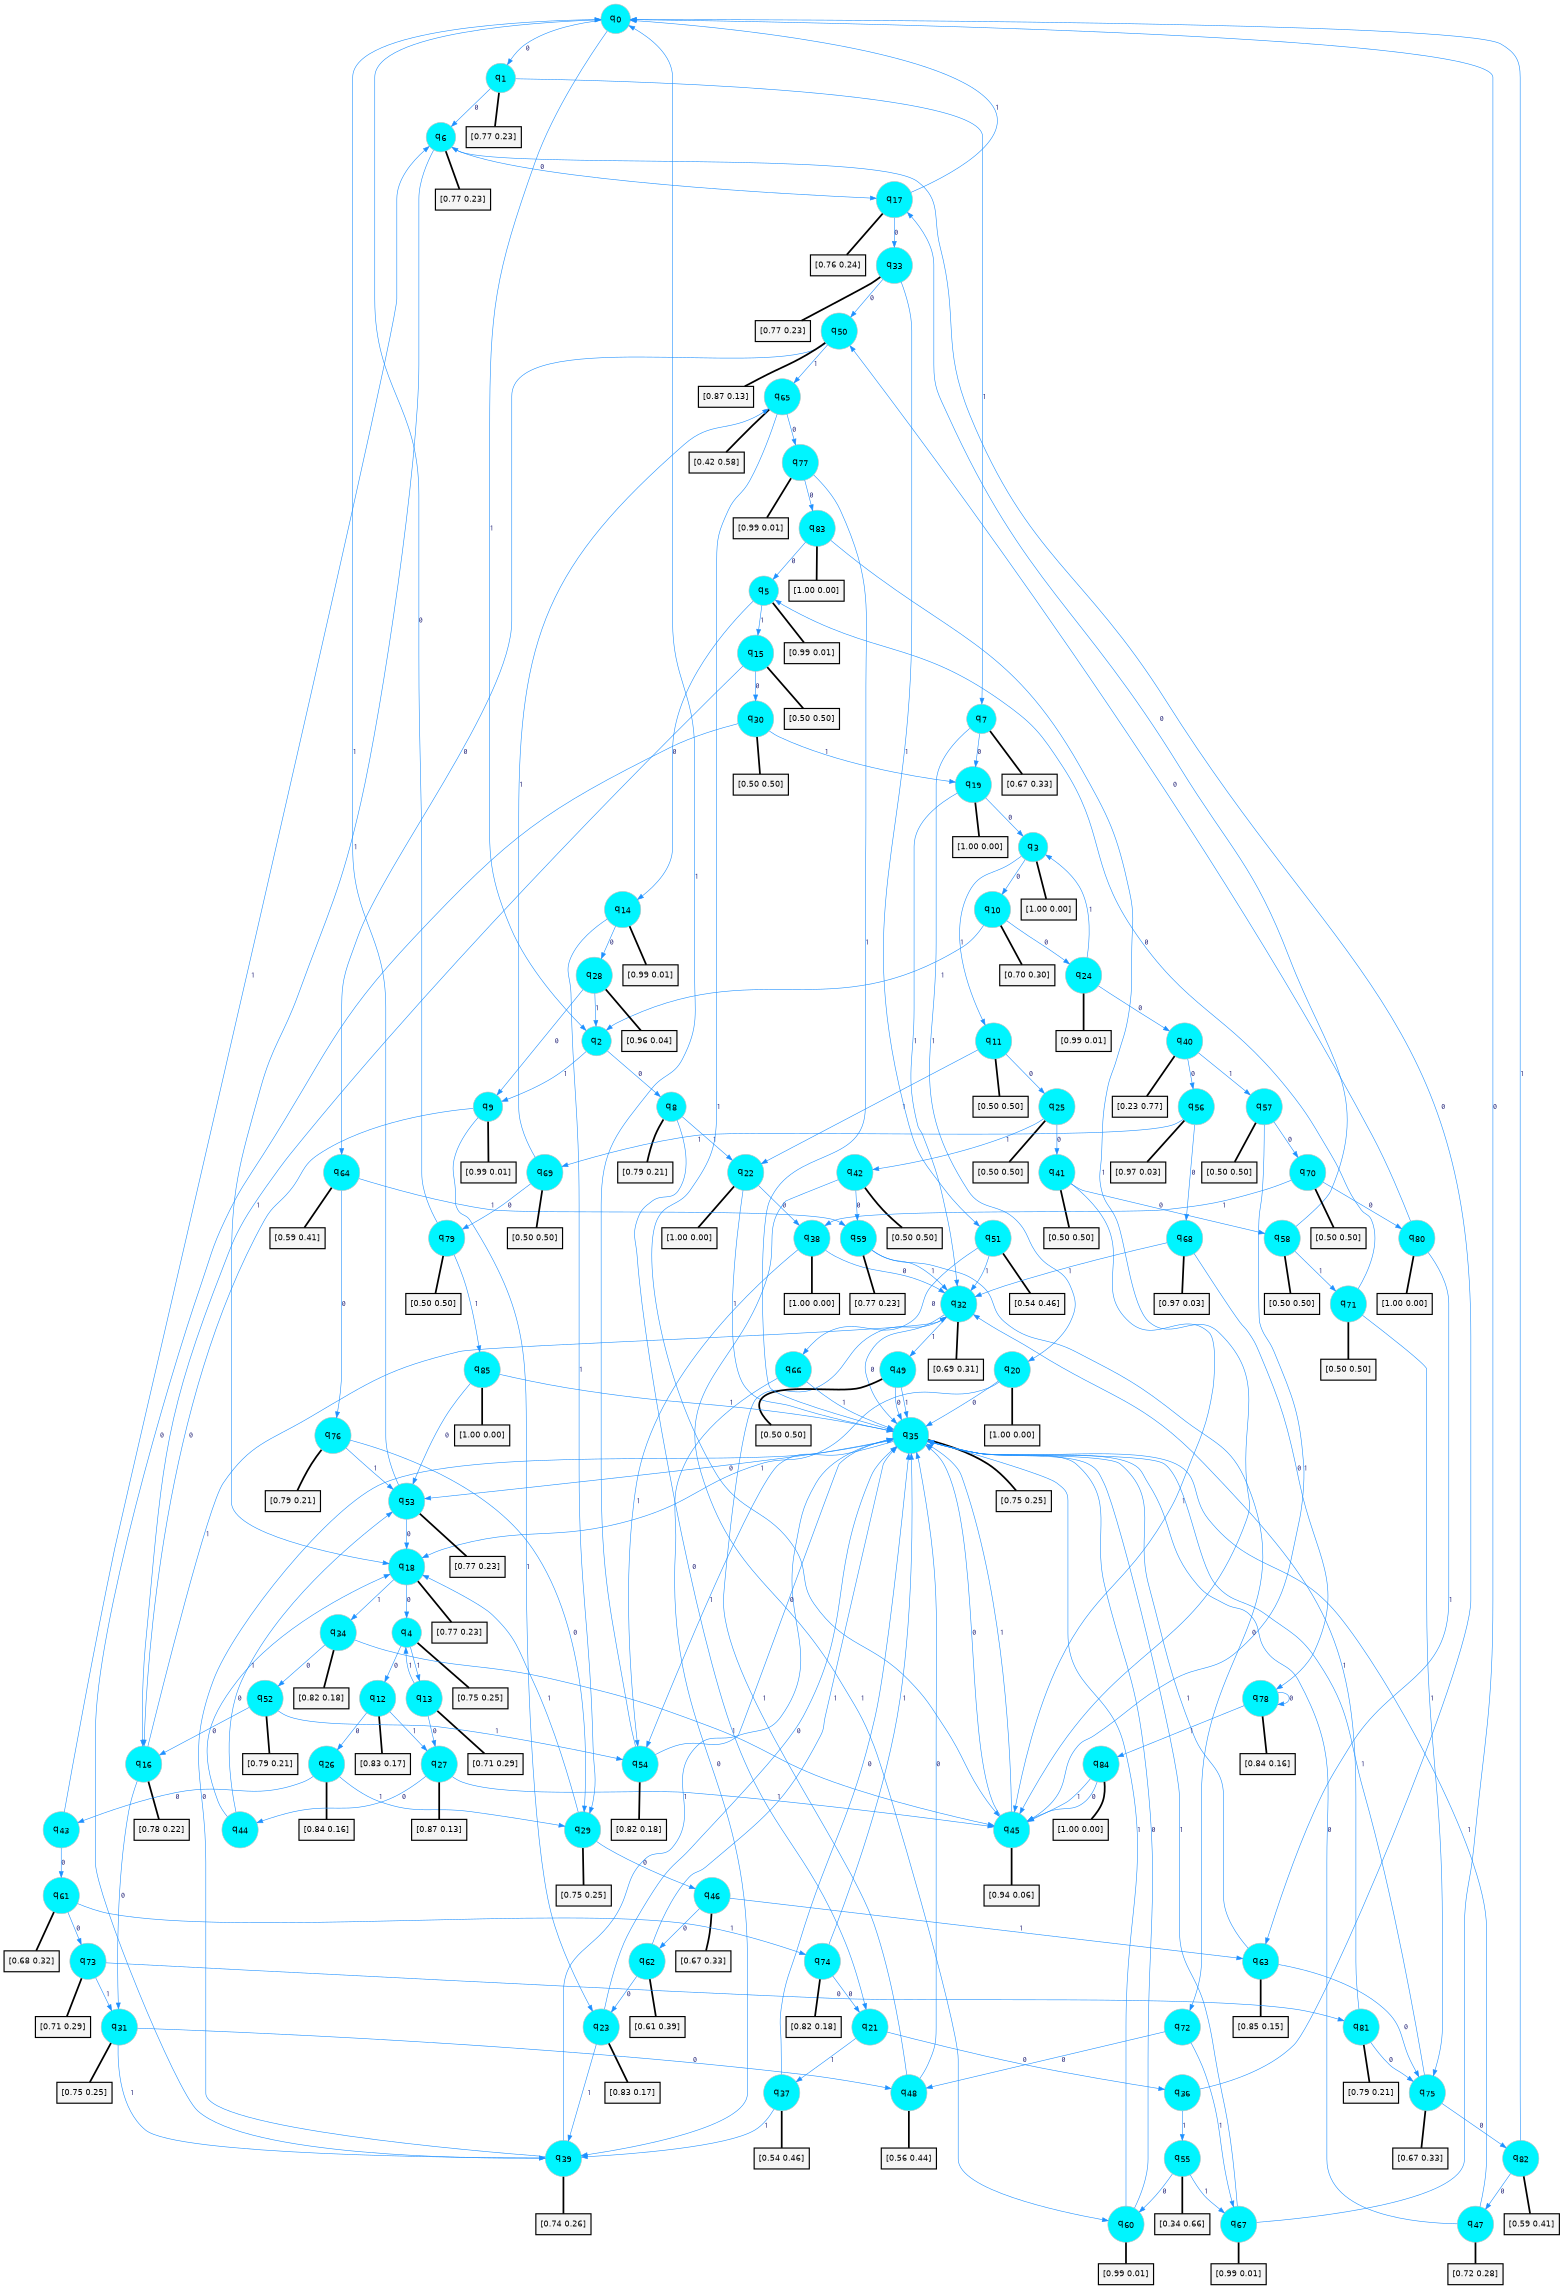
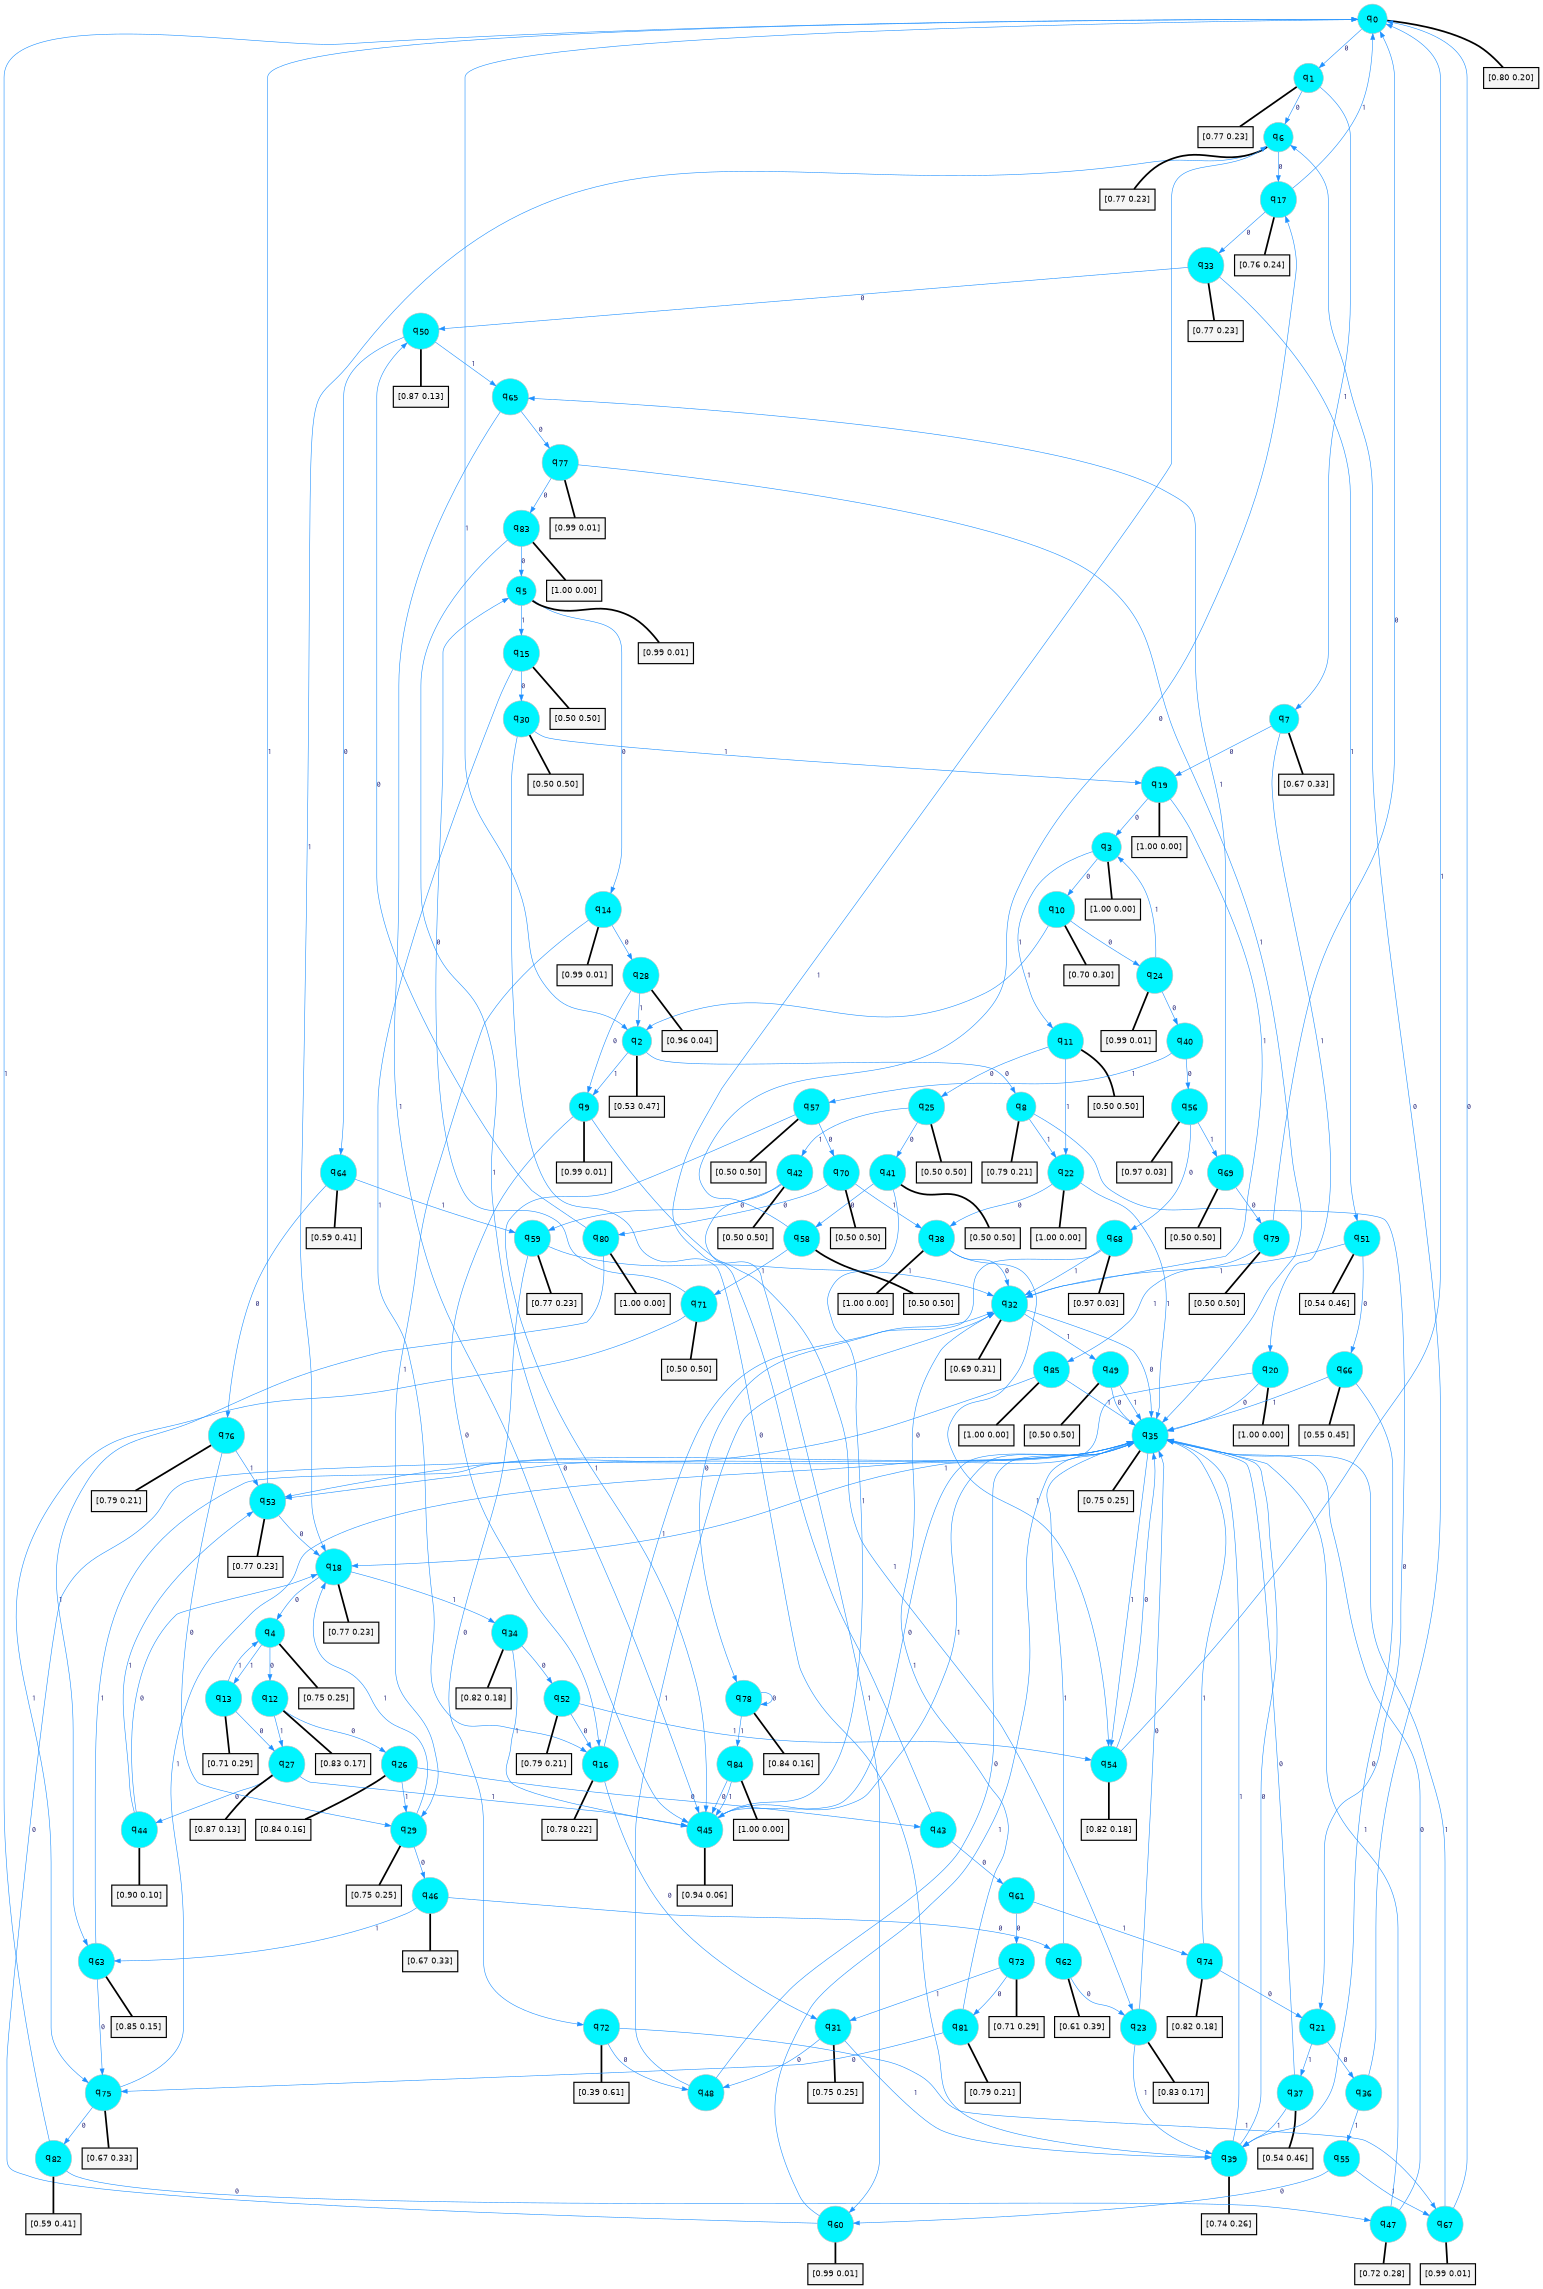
node "[0.80 0.20]": added
node "[0.42 0.58]": removed
node "[0.53 0.47]": added
node "[0.23 0.77]": removed
node "[0.55 0.45]": added
node "[0.90 0.10]": added
node "[0.68 0.32]": removed
node "[0.39 0.61]": added
node "[0.56 0.44]": removed
node "[0.34 0.66]": removed
